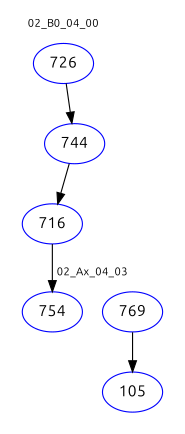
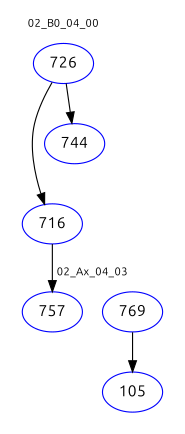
edge "744" -> "716": now "726" -> "716"
node "754": label "754" -> "757"
